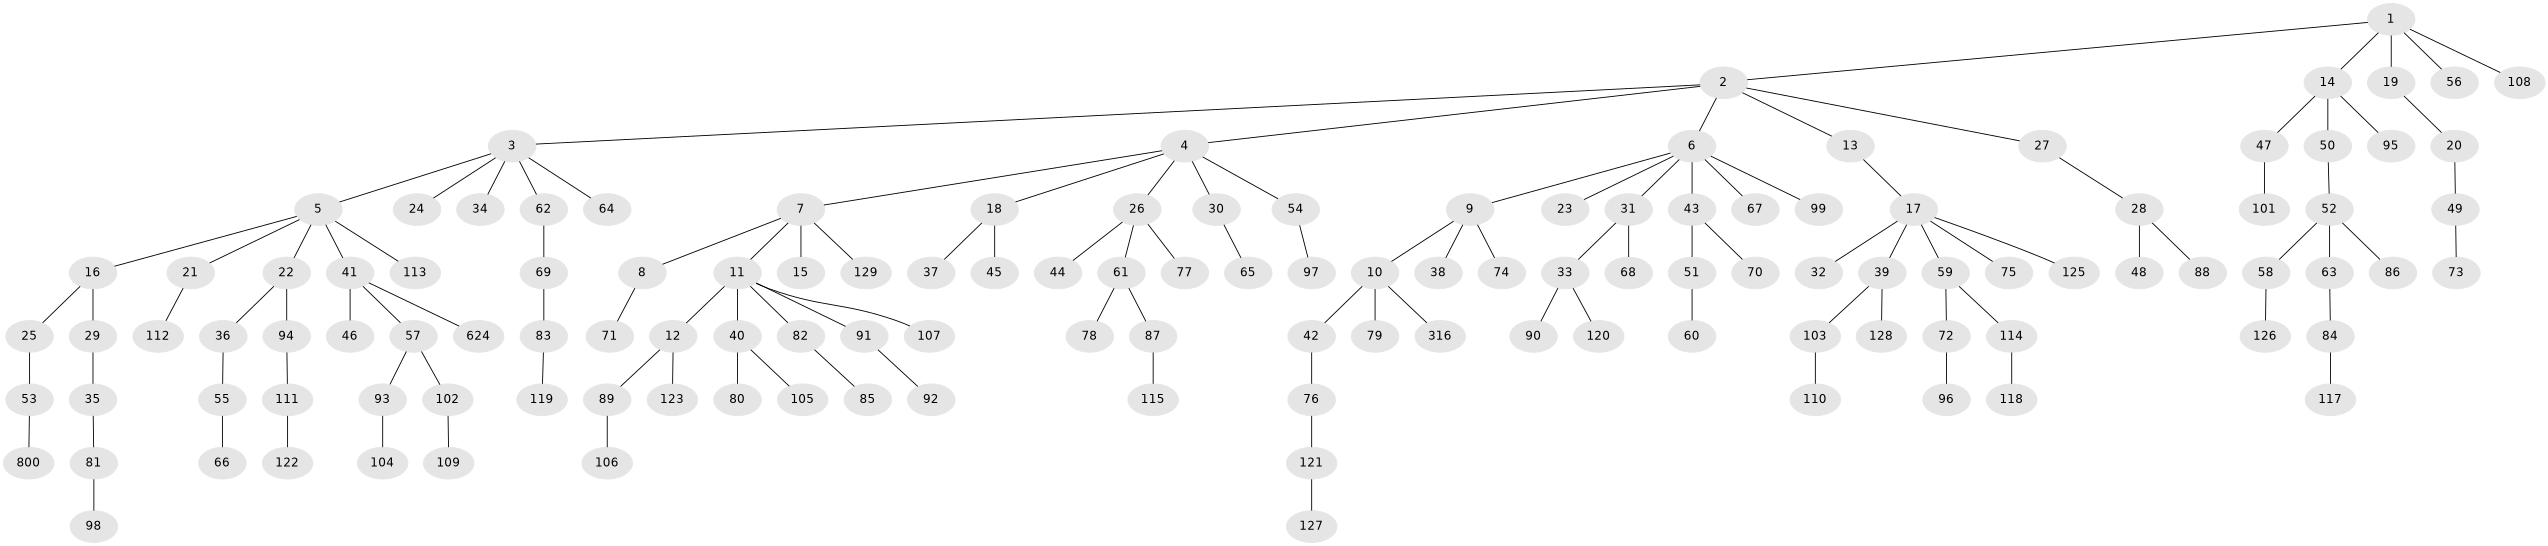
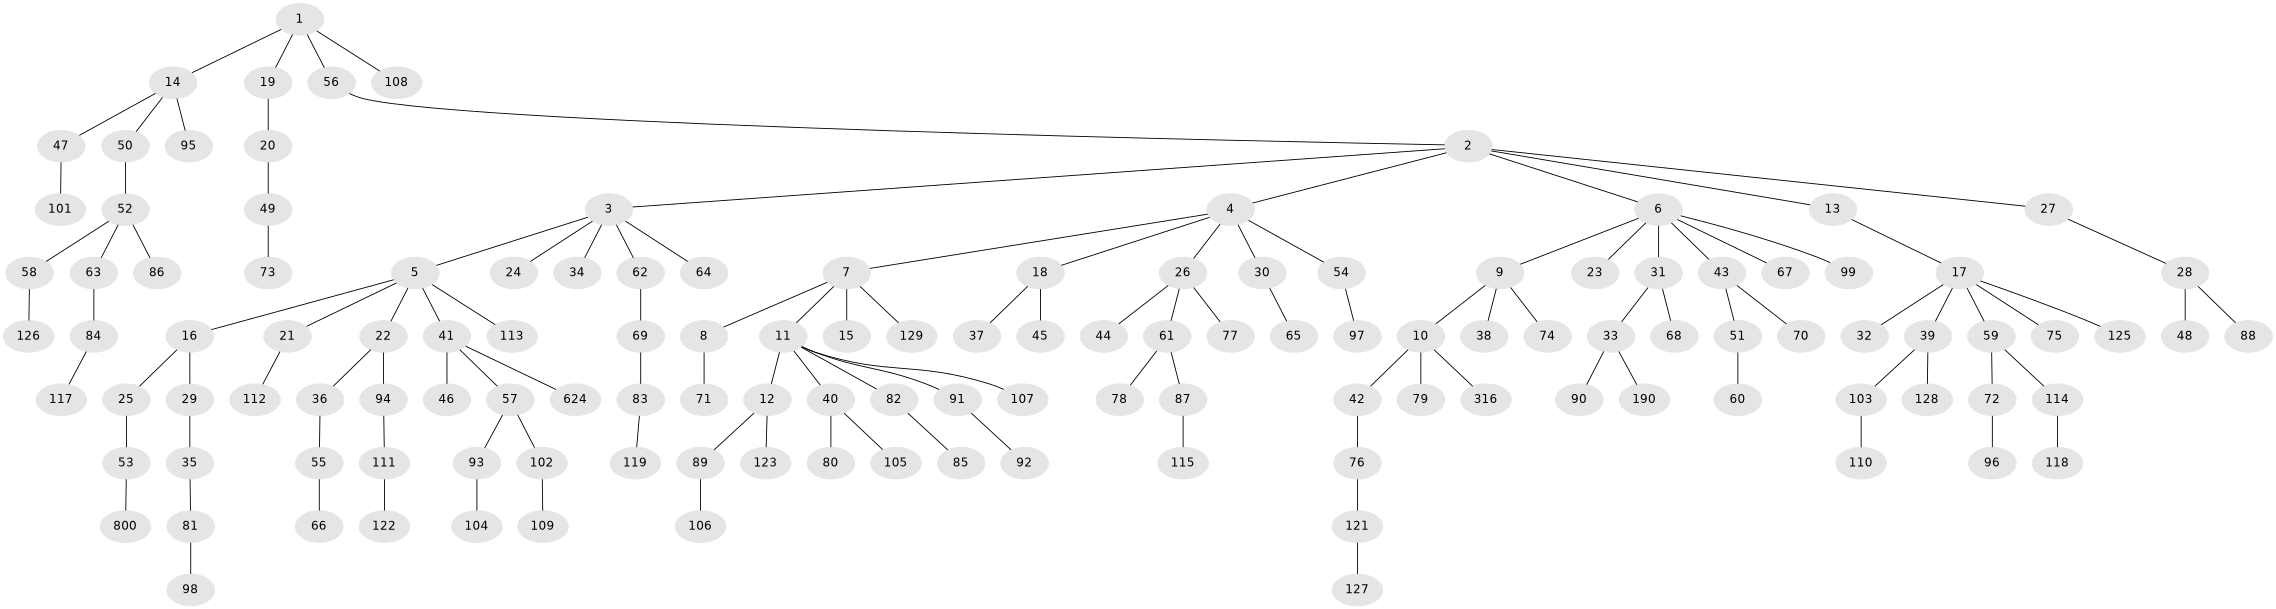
edge "1" -- "2": now "56" -- "2"
node "120": label "120" -> "190"
